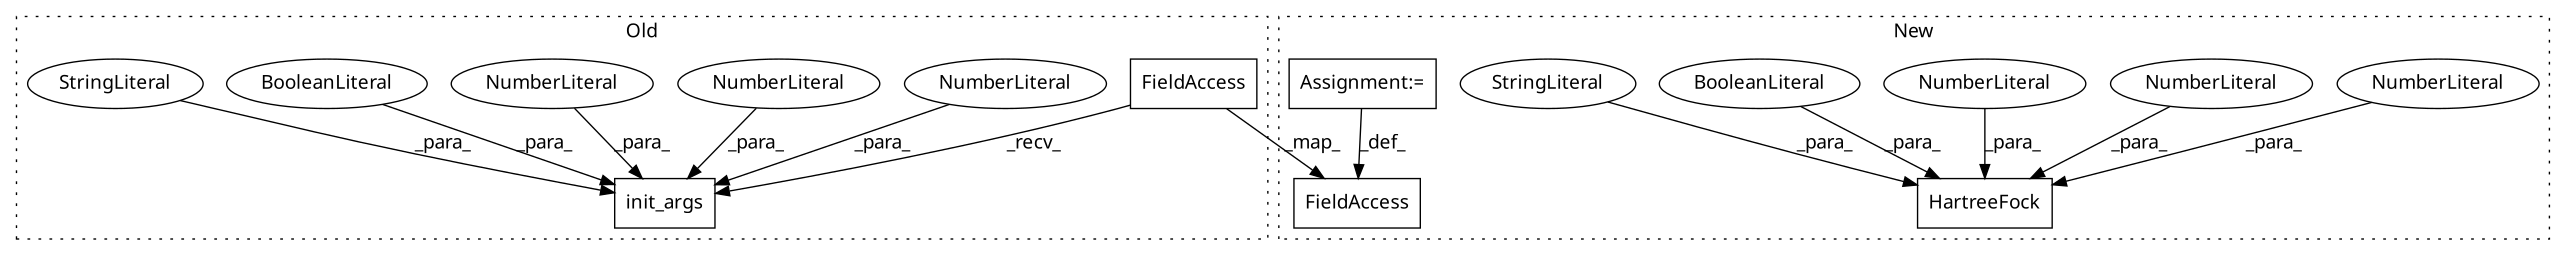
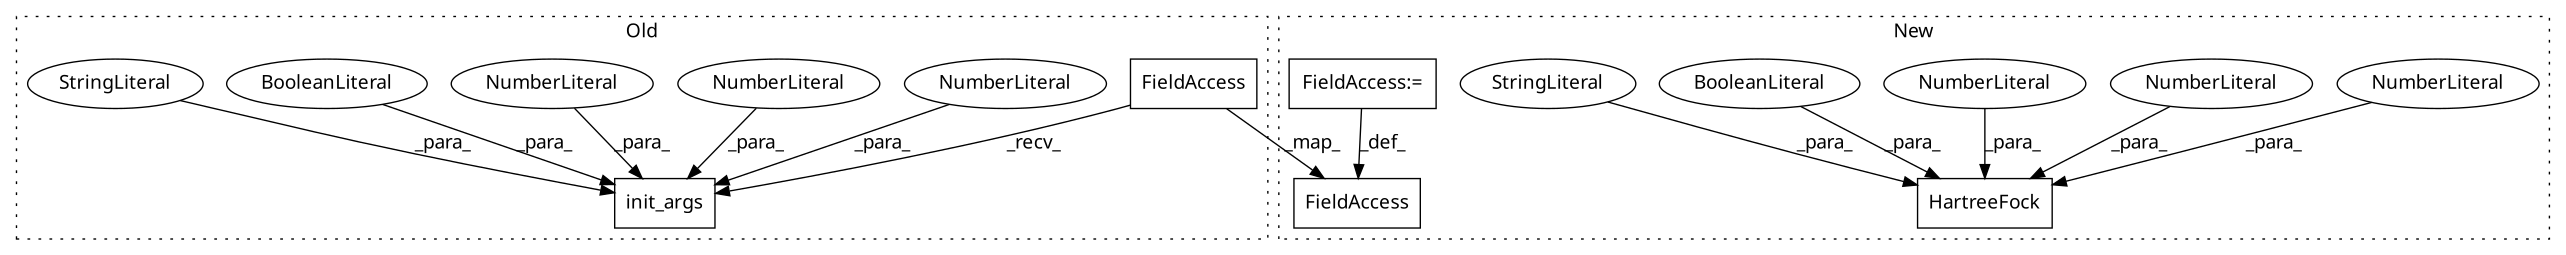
node "Assignment:=": label "Assignment:=" -> "FieldAccess:="
